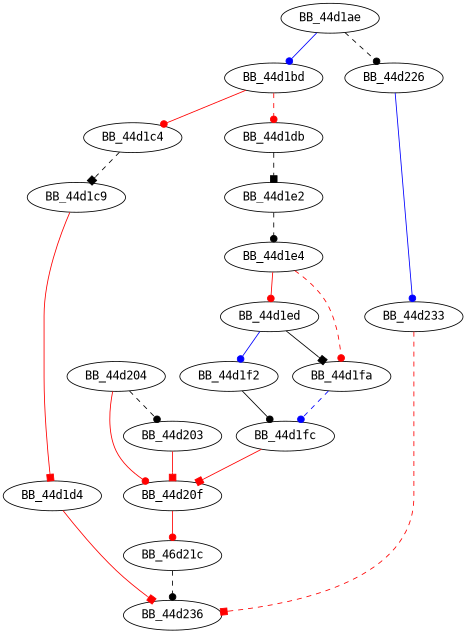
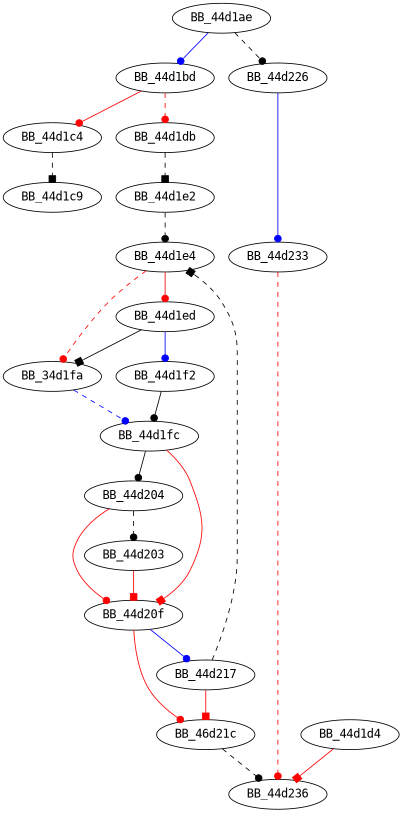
edge "BB_44d1c9" -> "BB_44d1d4": removed
node "BB_44d1fa": label "BB_44d1fa" -> "BB_34d1fa"
edge "BB_44d1fc" -> "BB_44d204": added
edge "BB_44d233" -> "BB_44d236": arrowhead box -> dot
node "BB_44d217": added
